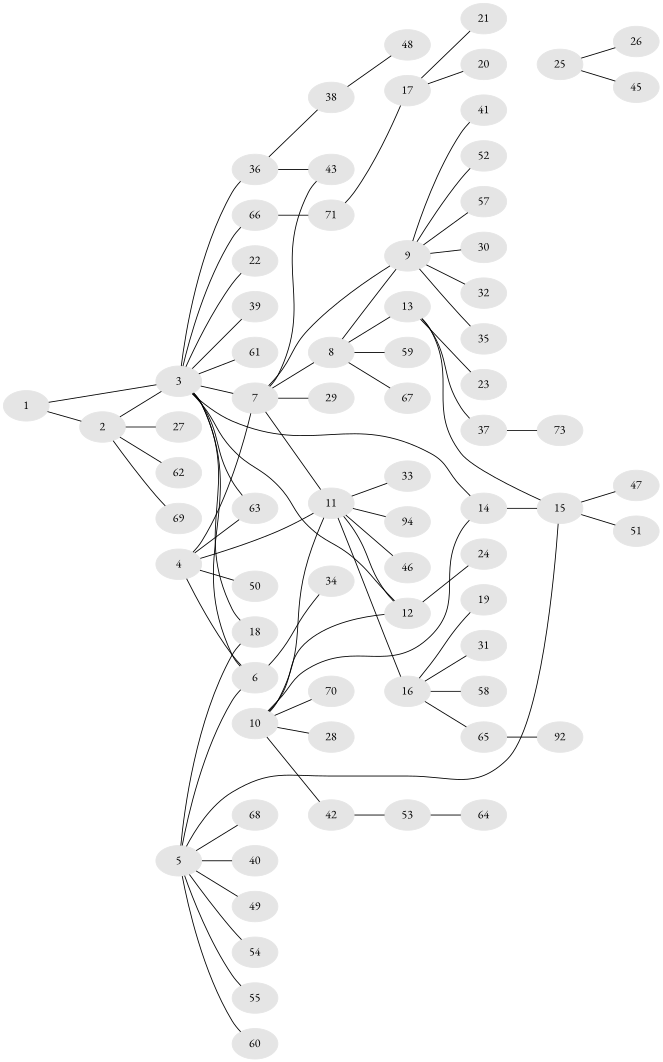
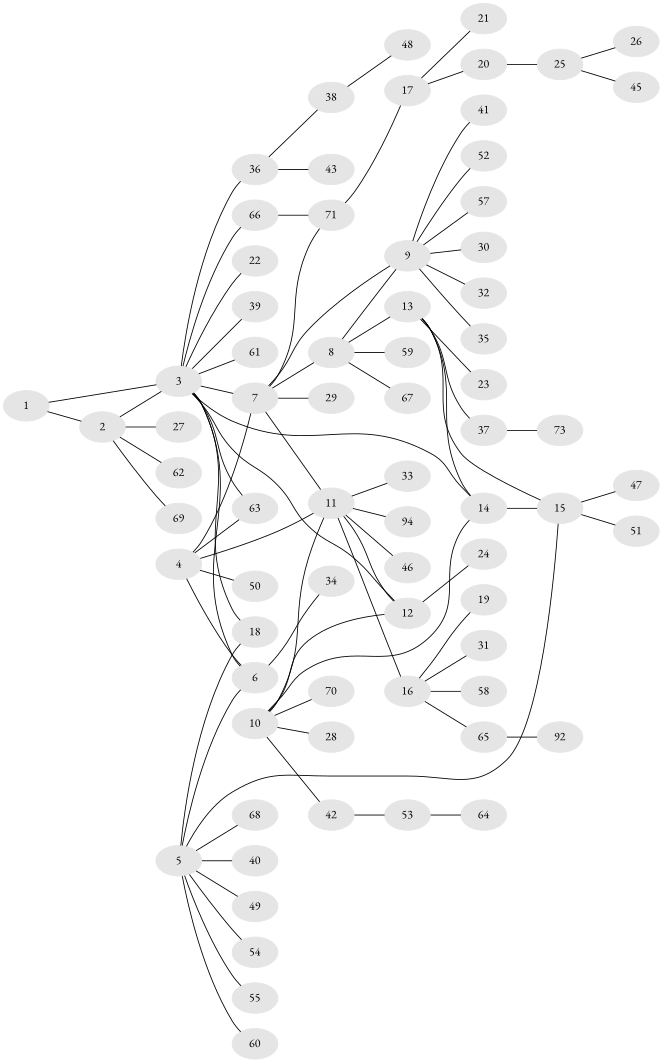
edge "20" -- "25": added
edge "43" -- "7": now "71" -- "7"
edge "13" -- "14": added
